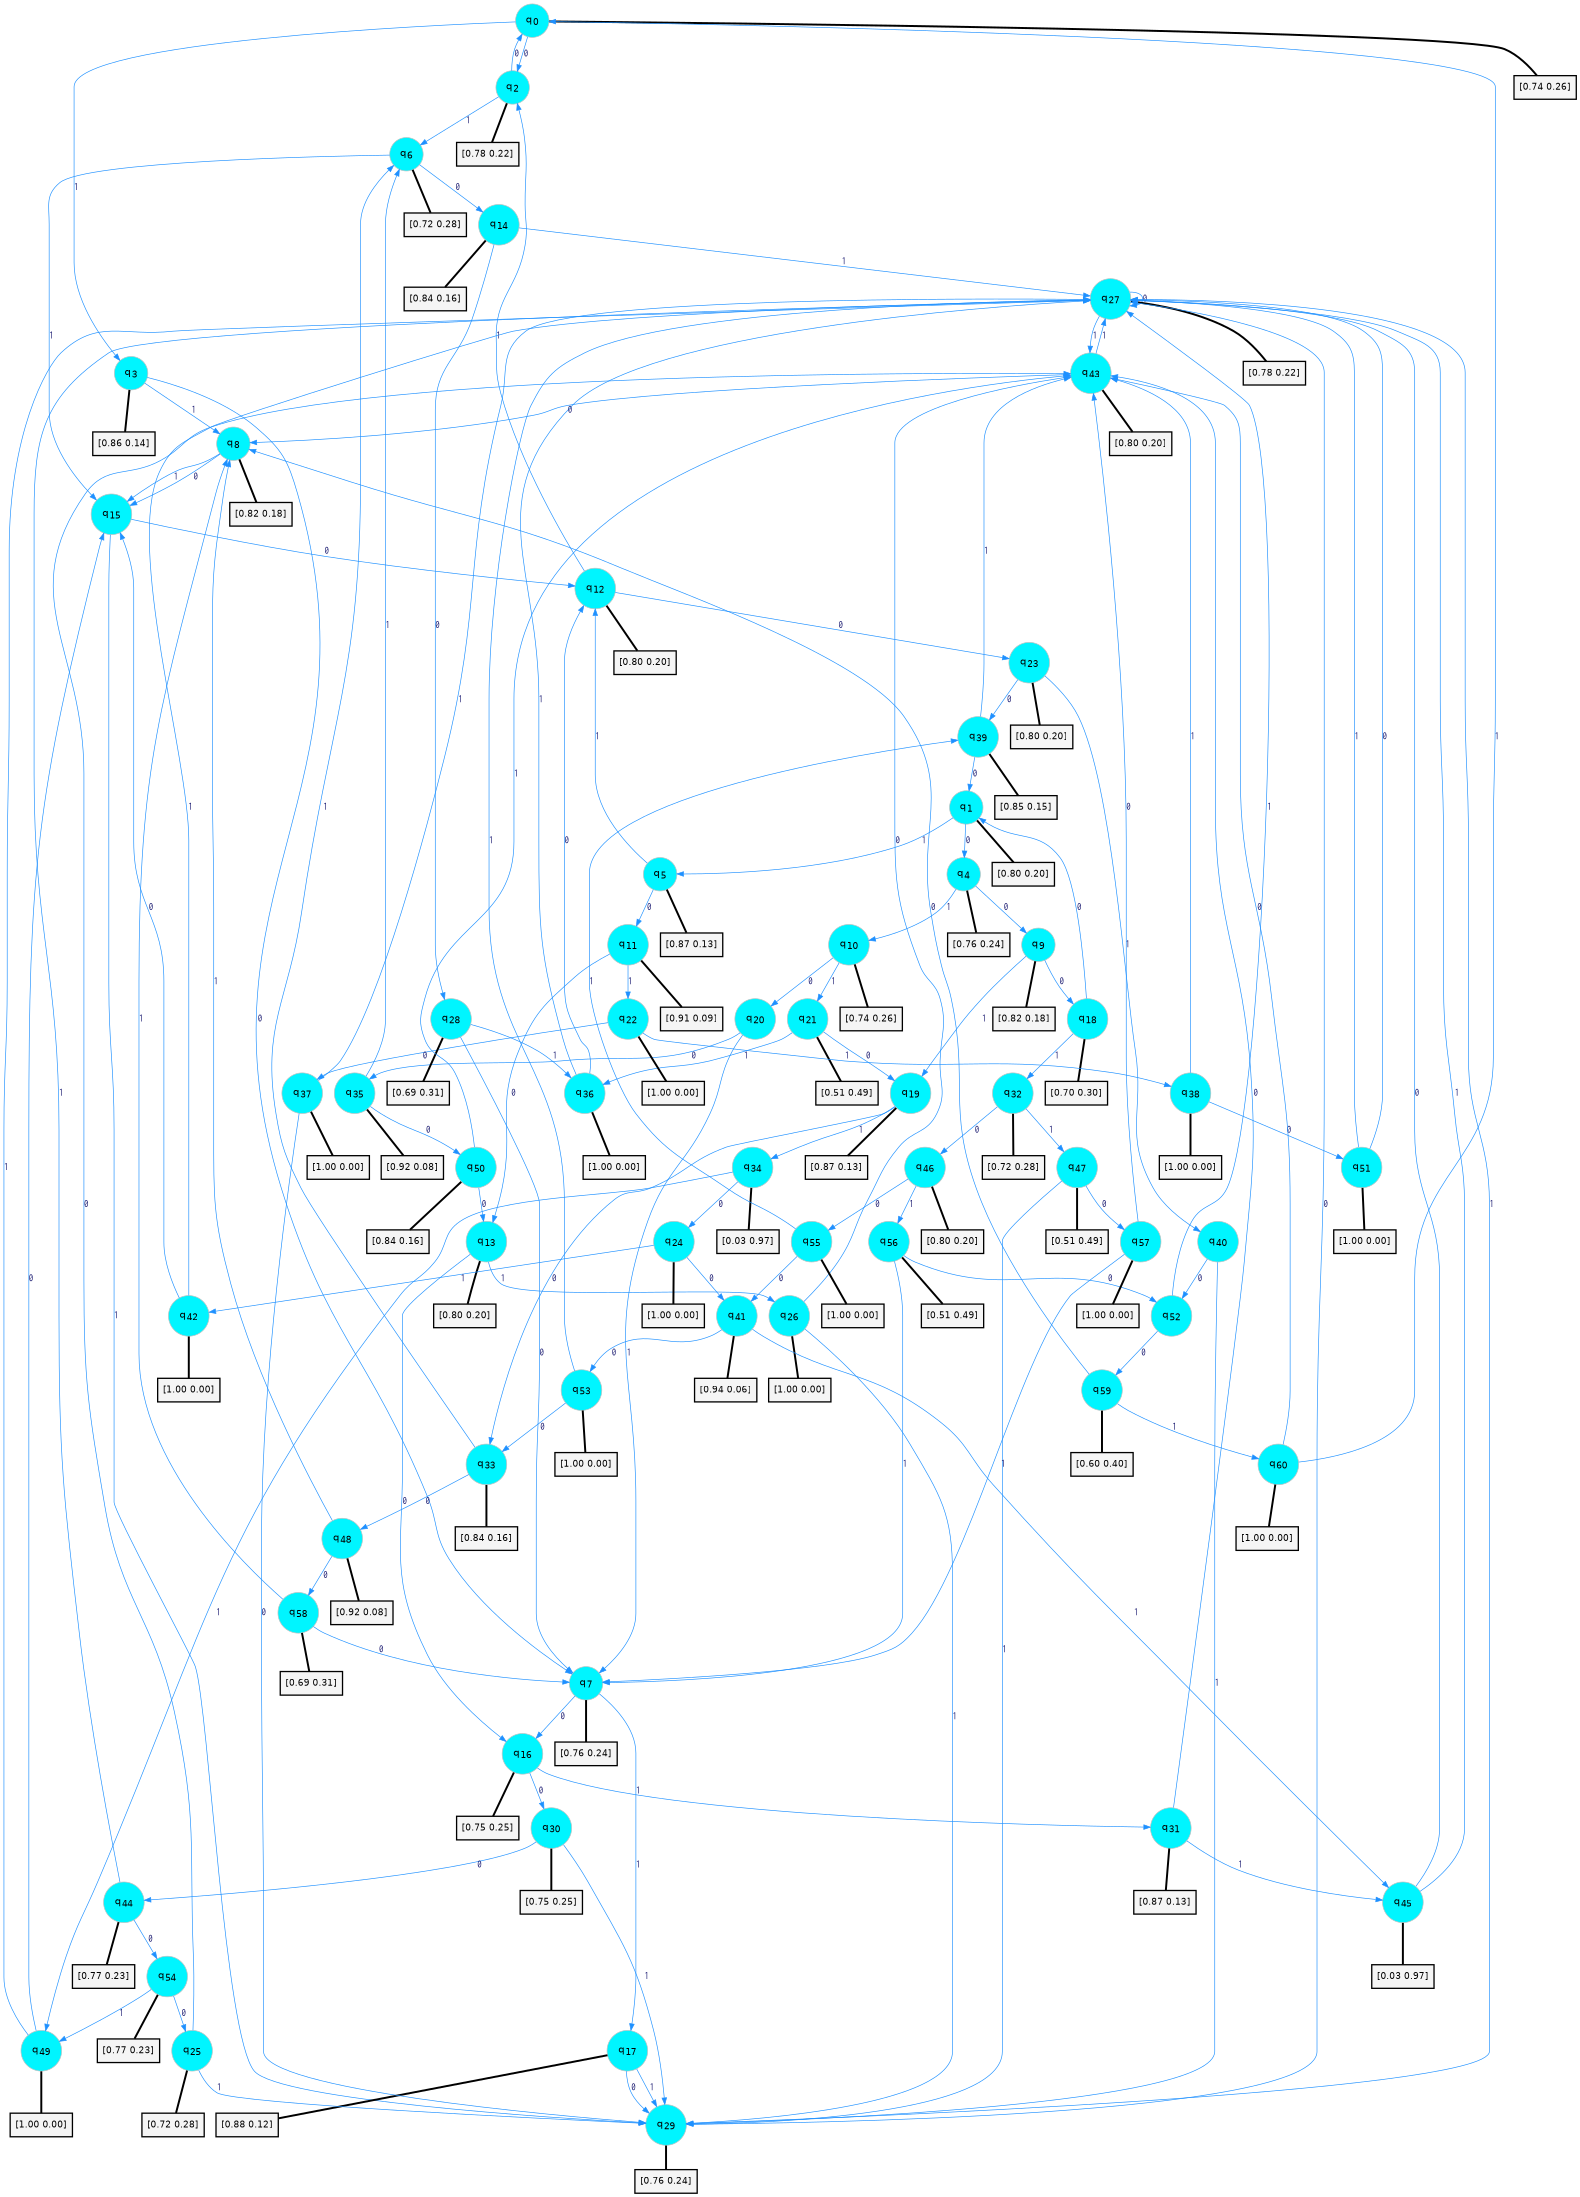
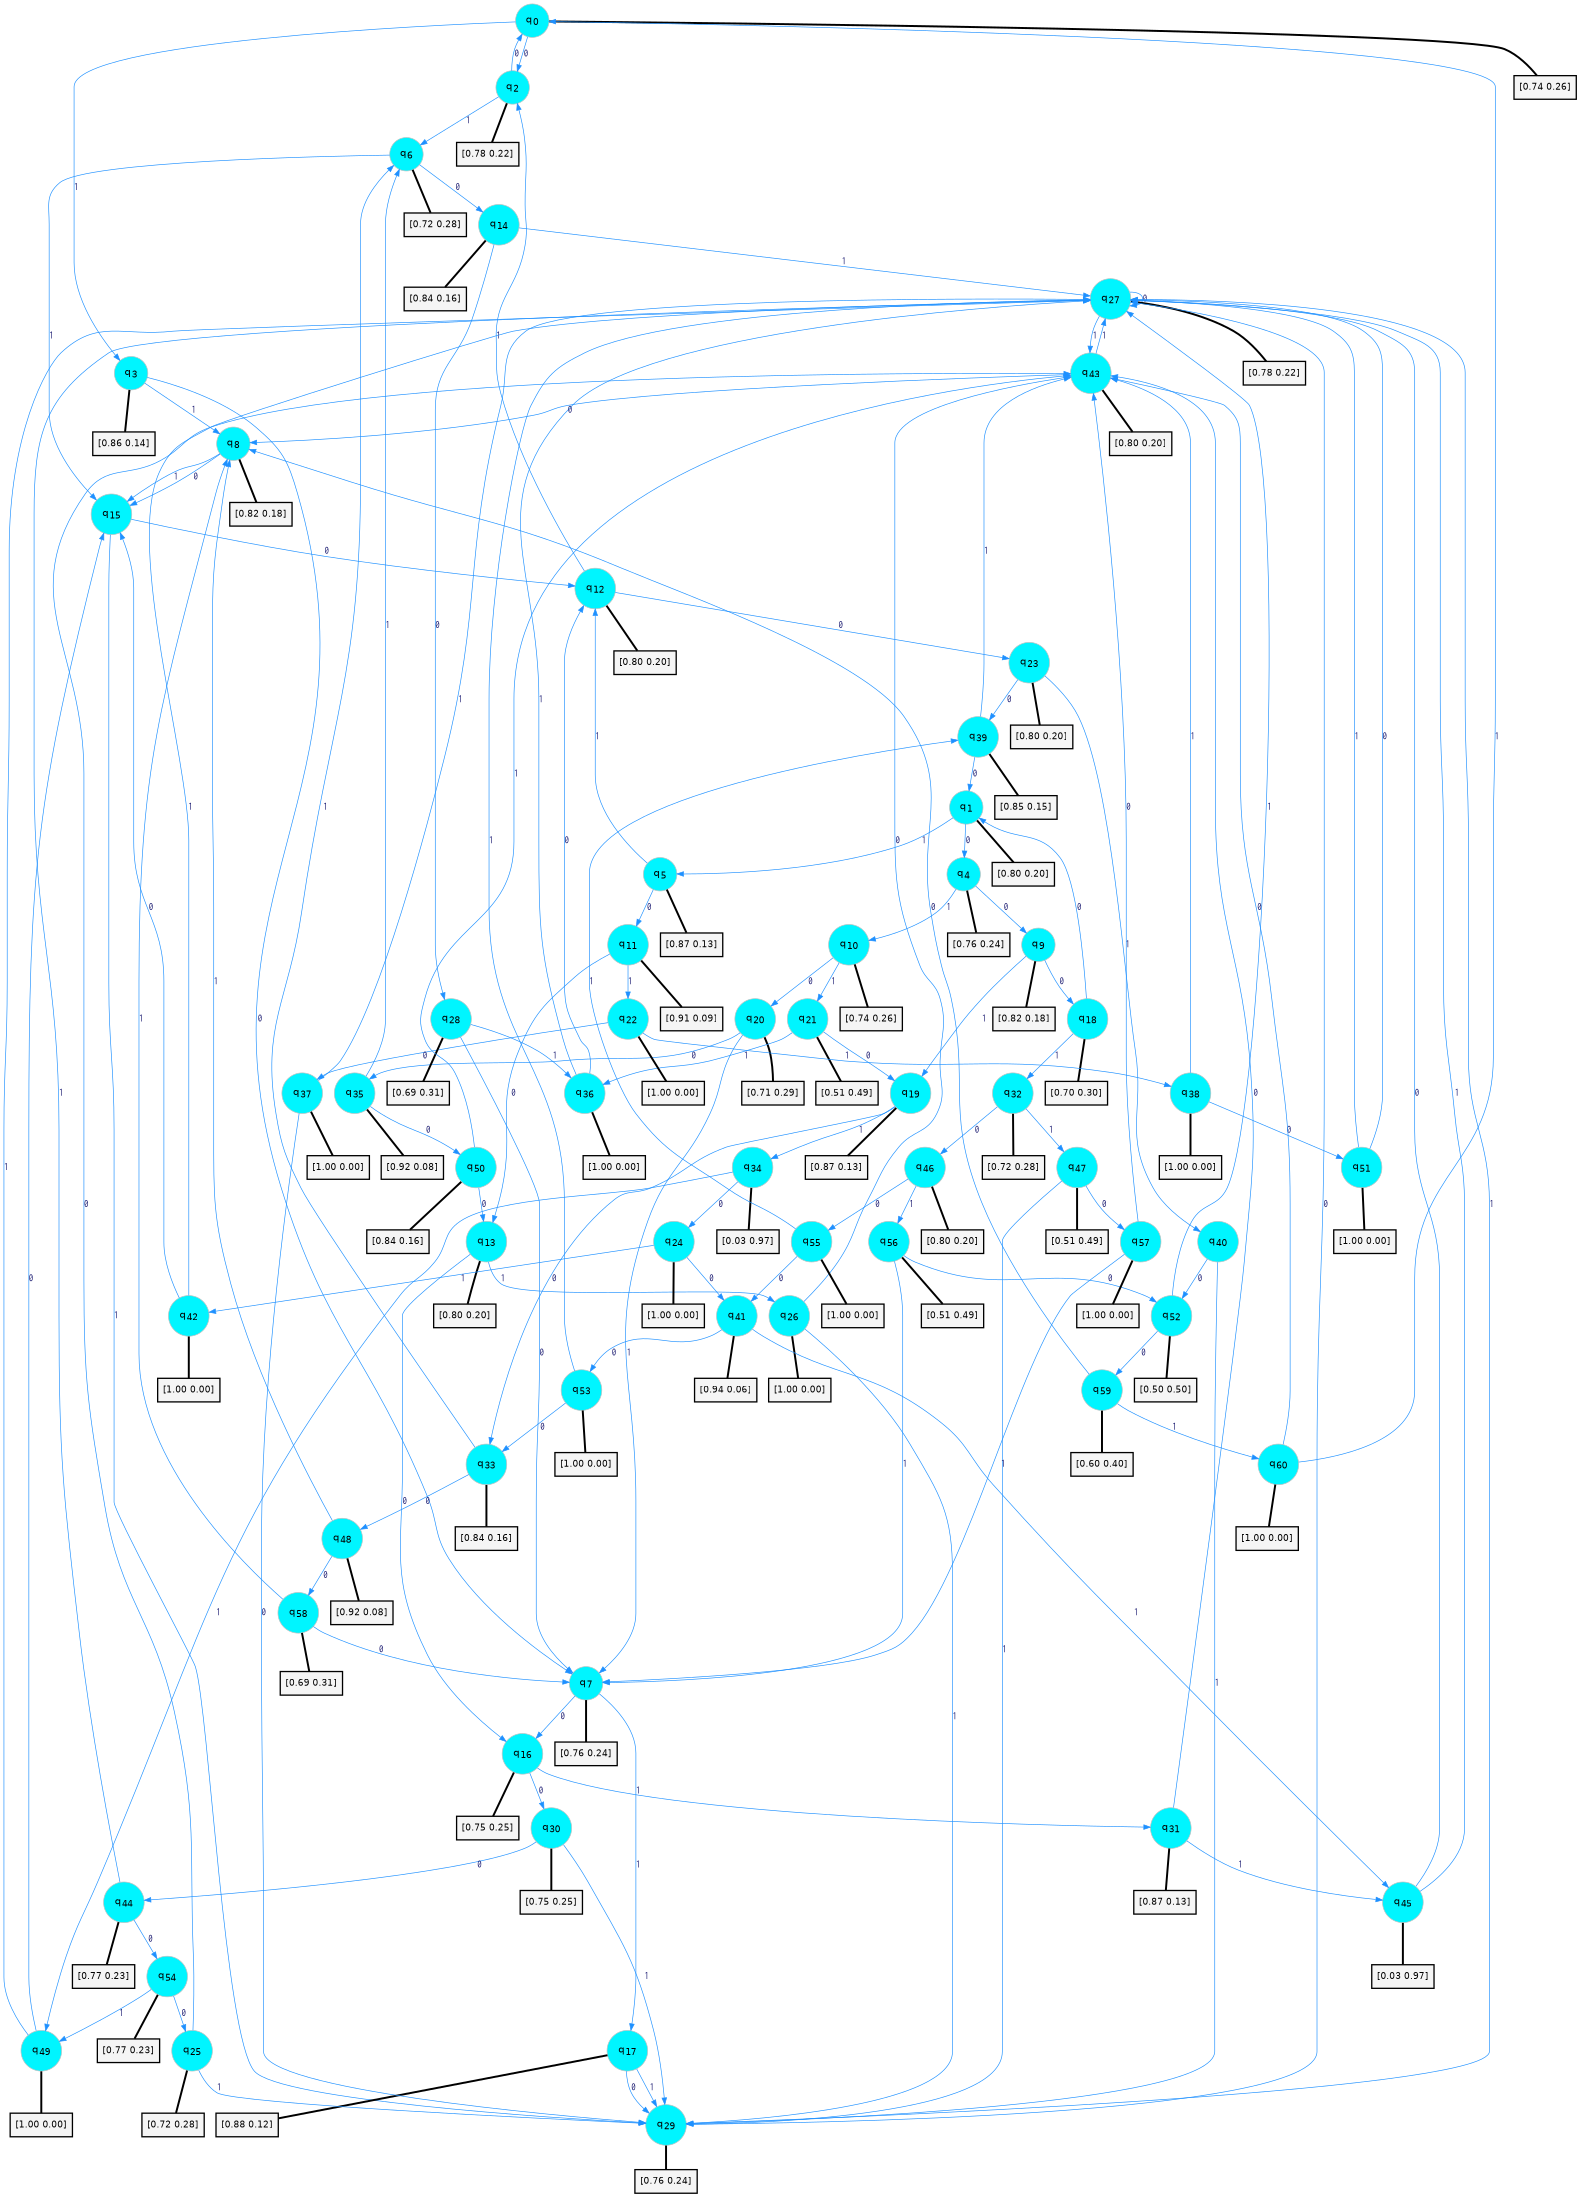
node "[0.71 0.29]": added
node "[0.50 0.50]": added
